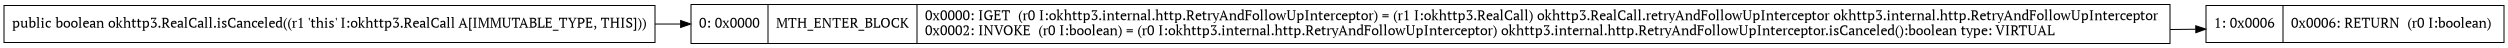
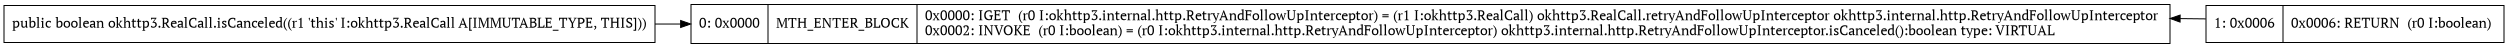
edge "0: 0x0000" -> "1: 0x0006": reversed
